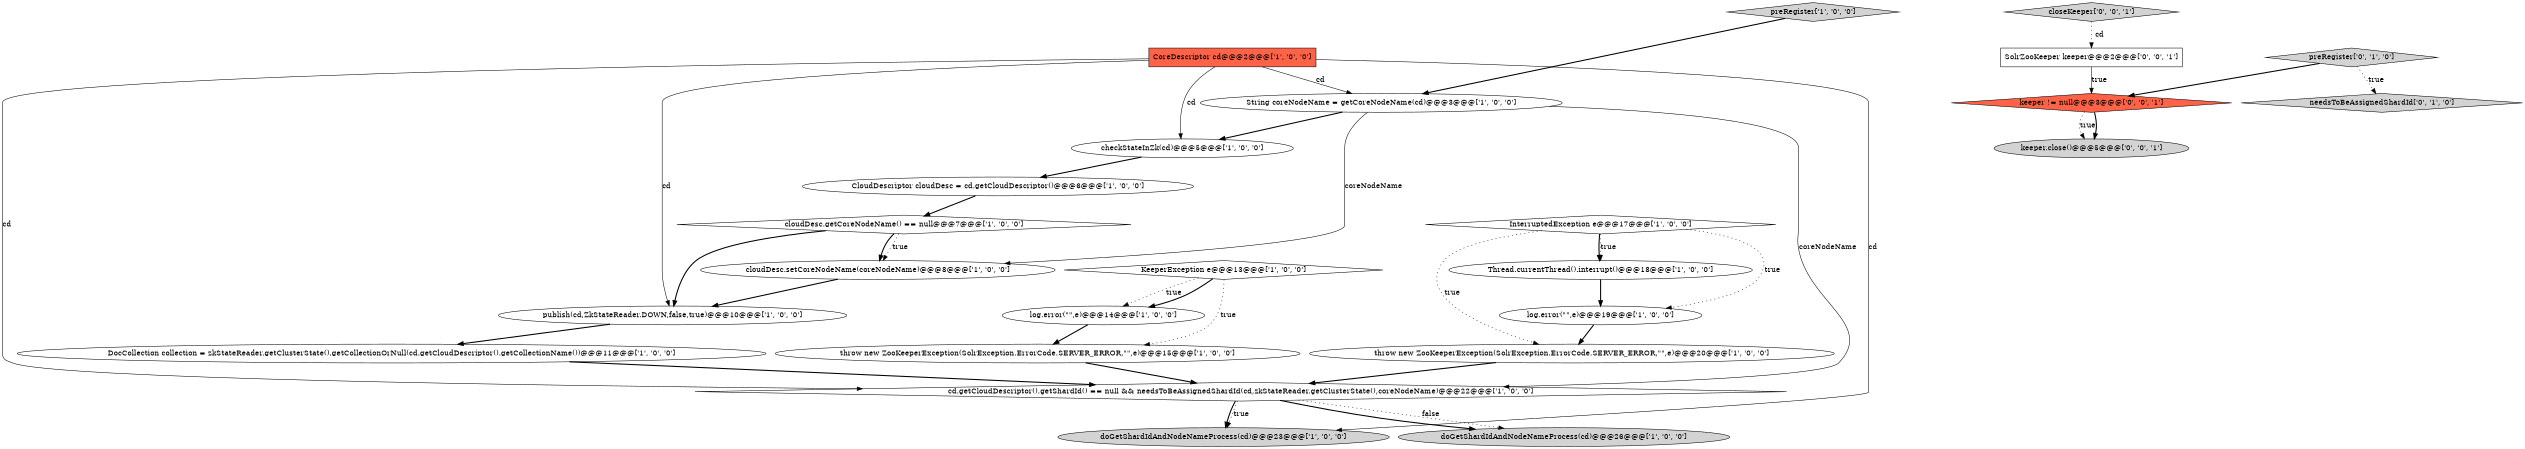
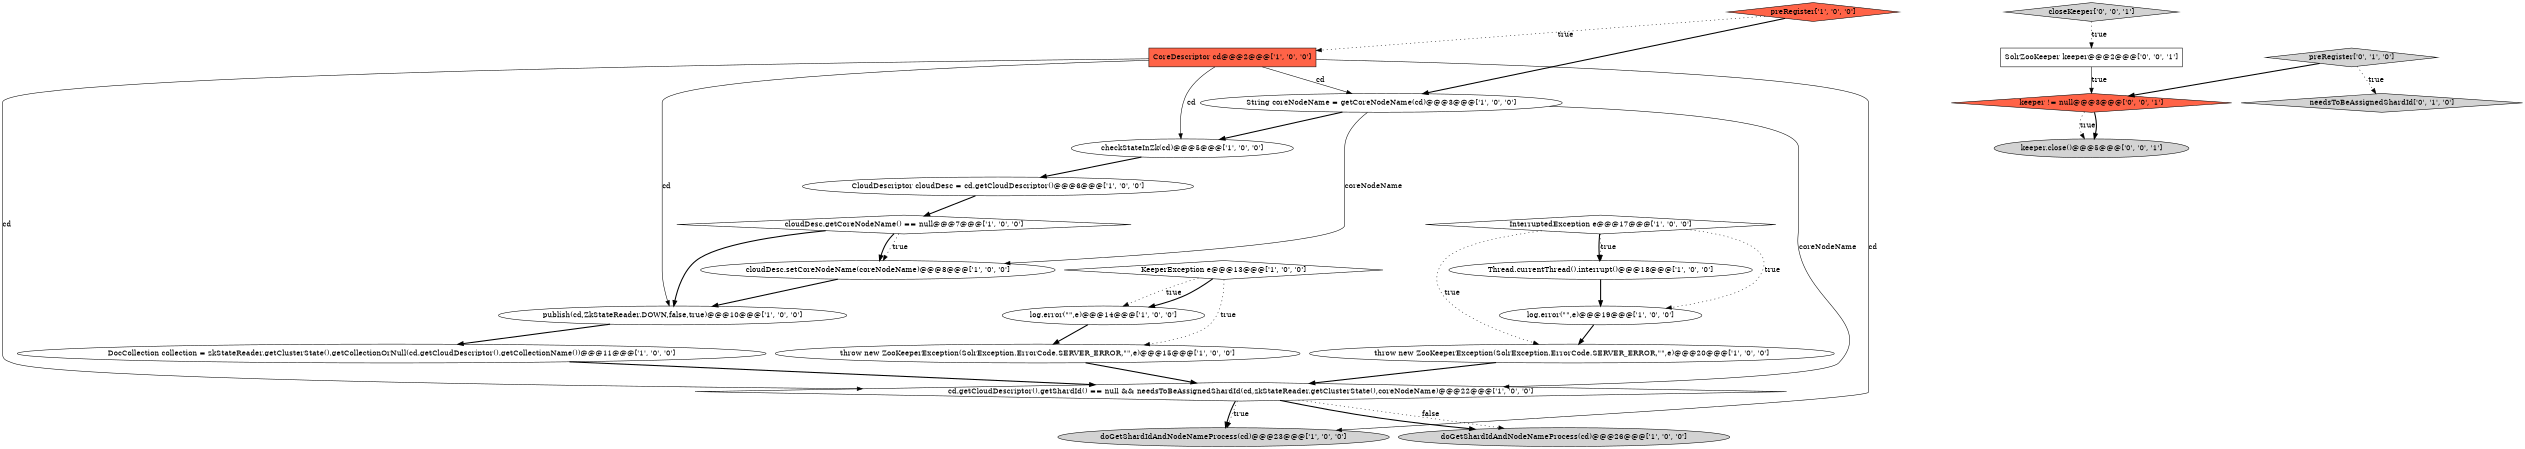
node "preRegister['1', '0', '0']": fillcolor lightgray -> tomato
edge "preRegister['1', '0', '0']" -> "CoreDescriptor cd@@@2@@@['1', '0', '0']": added, label "true"
edge "closeKeeper['0', '0', '1']" -> "SolrZooKeeper keeper@@@2@@@['0', '0', '1']": label "cd" -> "true"
